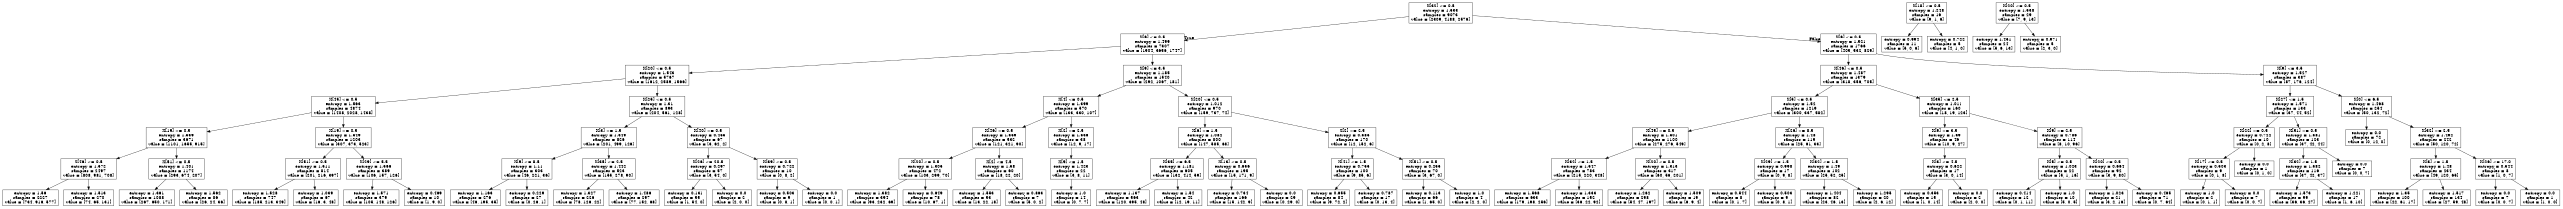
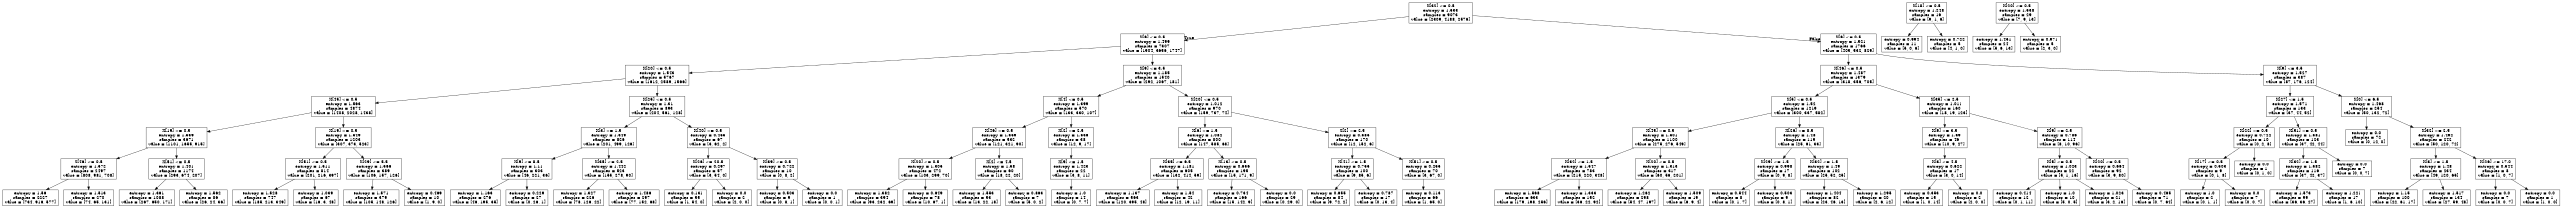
edge "X[20] <= 0.5 entropy = 0.664 samples = 92 value = [3, 9, 80]" -> "entropy = 1.023 samples = 21 value = [3, 2, 16]": now "X[5] <= 0.5 entropy = 1.023 samples = 22 value = [5, 1, 16]" -> "entropy = 1.023 samples = 21 value = [3, 2, 16]"
node "entropy = 1.0 samples = 4 value = [2, 2, 0]": removed
node "entropy = 1.35 samples = 100 value = [22, 61, 17]": label "entropy = 1.35 samples = 100 value = [22, 61, 17]" -> "entropy = 1.15 samples = 100 value = [22, 61, 17]"
